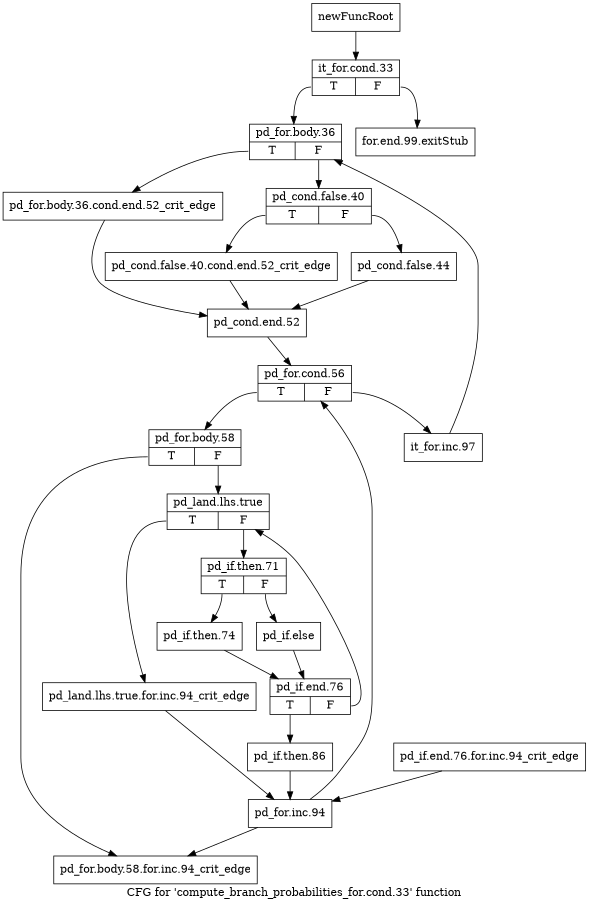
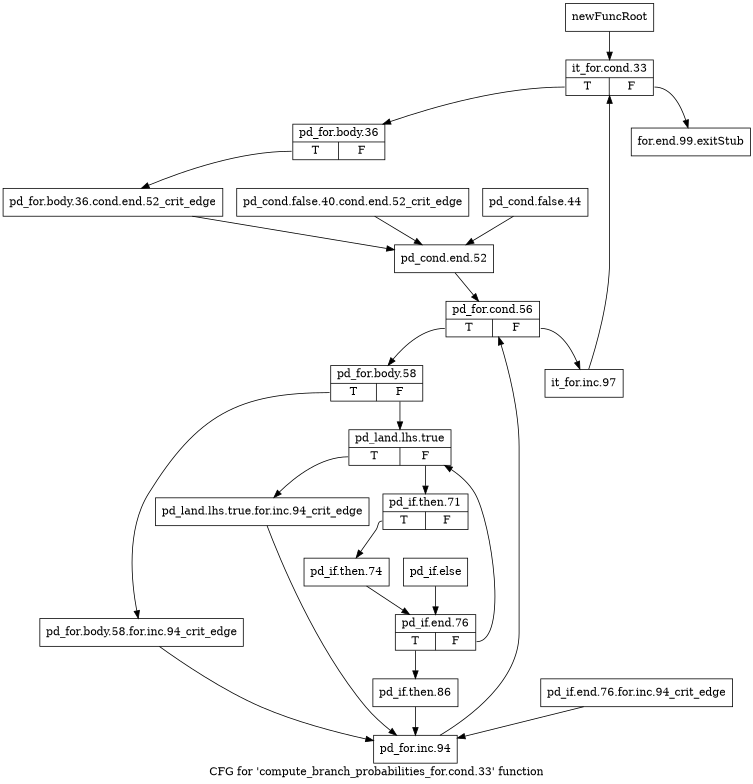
node "pd_cond.false.40": removed
edge "it_for.inc.97" -> "pd_for.body.36": now "it_for.inc.97" -> "it_for.cond.33"
edge "pd_if.then.71" -> "pd_if.else": removed
edge "pd_for.inc.94" -> "pd_for.body.58.for.inc.94_crit_edge": reversed
